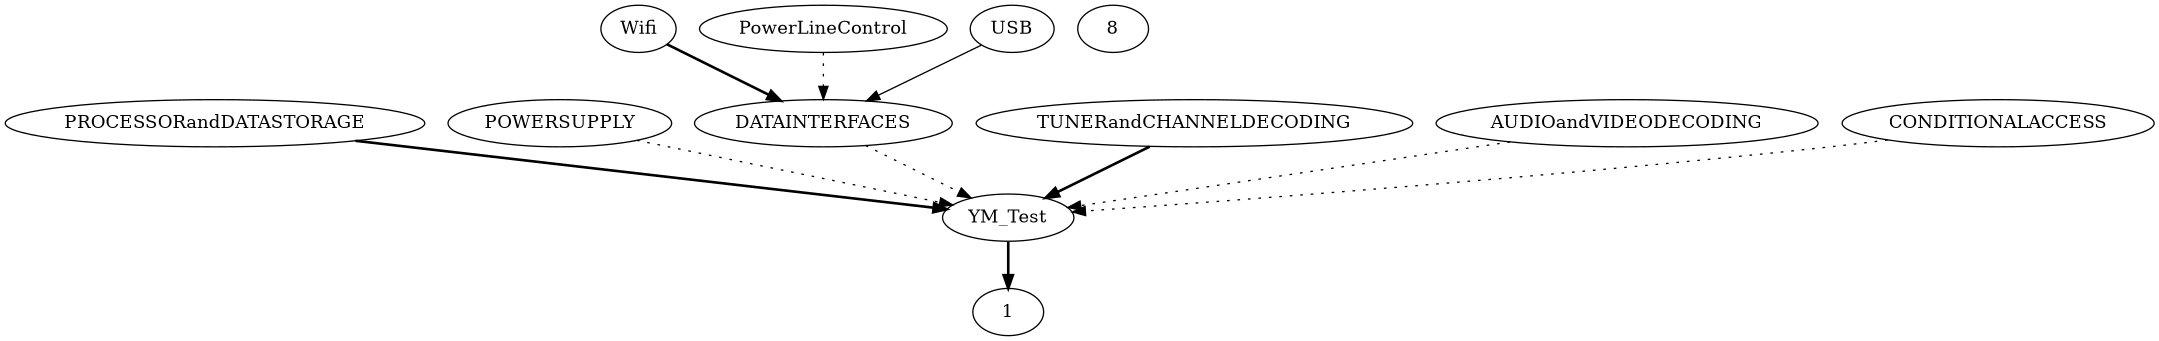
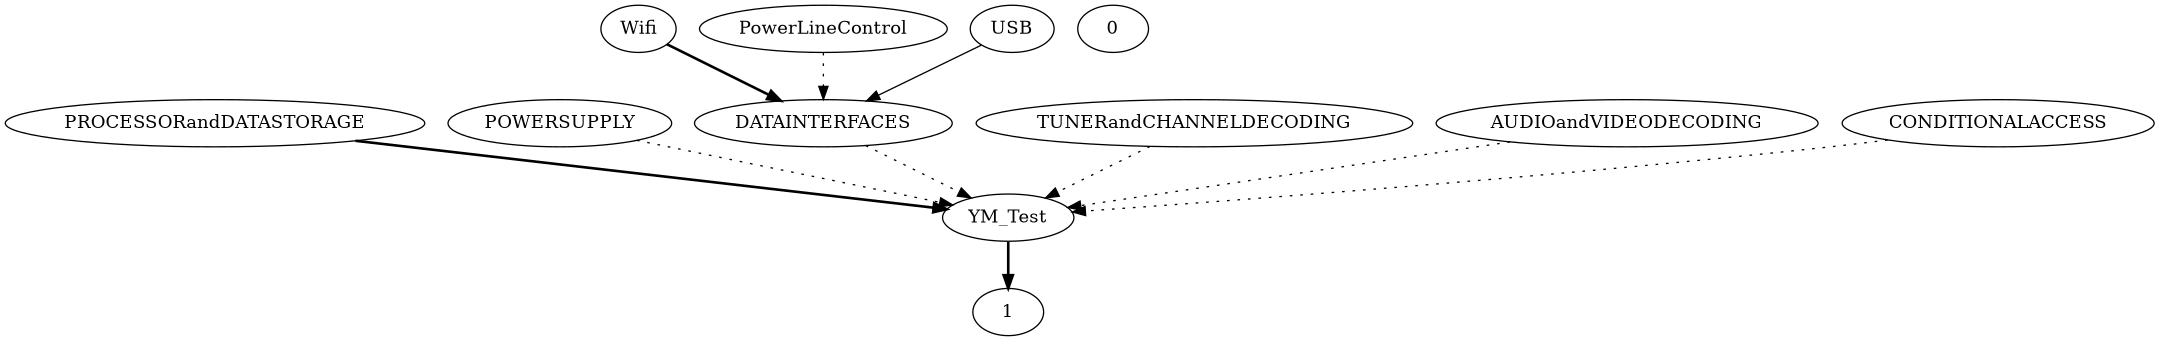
node "8": label "8" -> "0"
edge "TUNERandCHANNELDECODING" -> "YM_Test": style bold -> dotted
